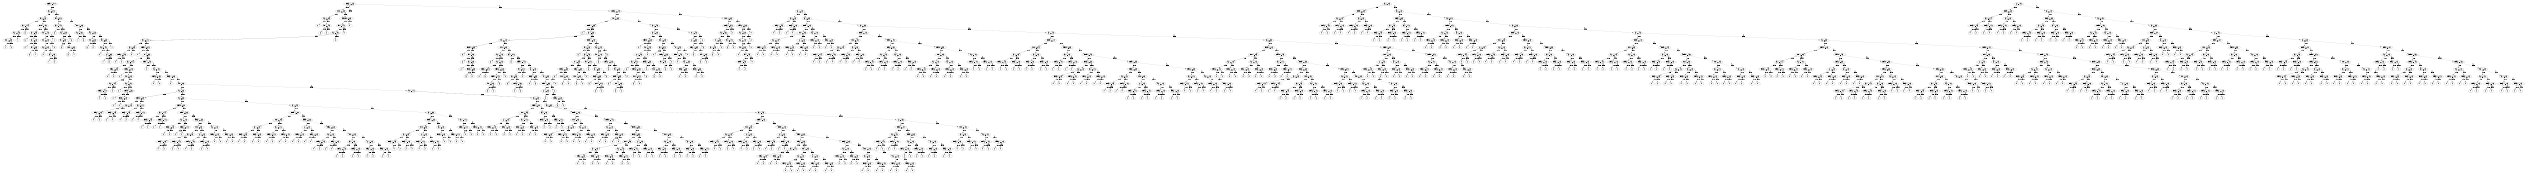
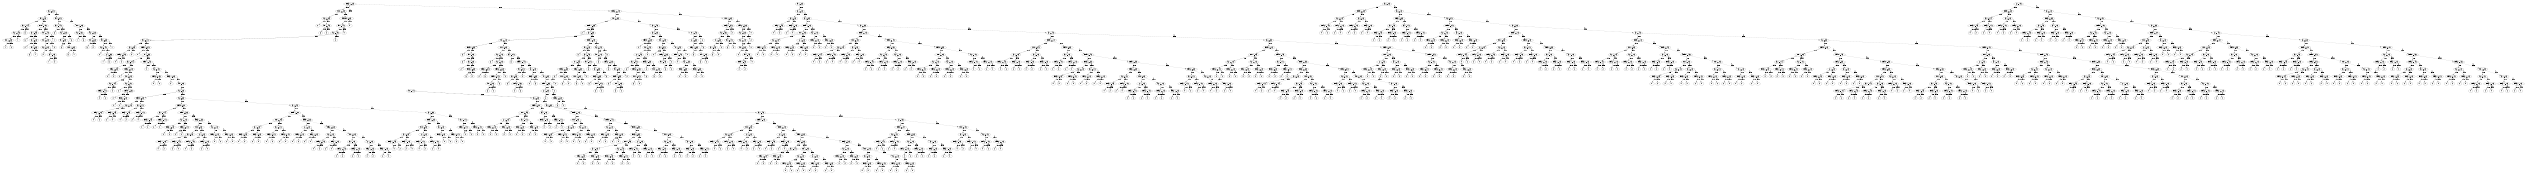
node "seedx' <= 0.0": removed
node "dx <= 2.5": added
edge "seedy' <= 2.5" -> "seedy' <= 4.5": label "False" -> "True"
edge "dx <= 0.5" -> "dx <= 1.5": removed, label "False"
